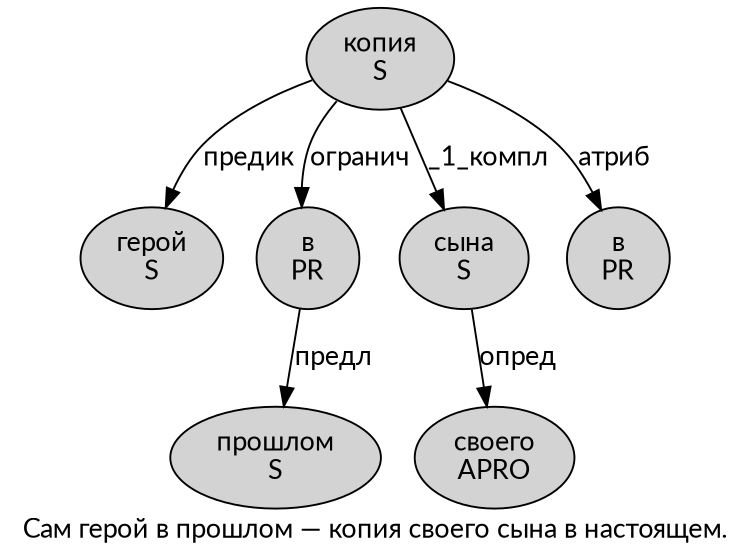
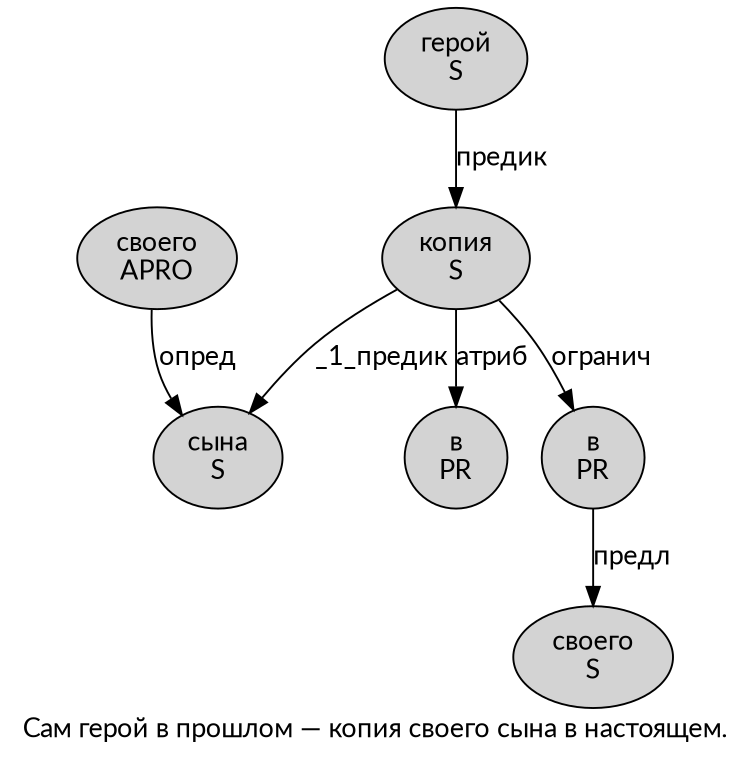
edge "копия S" -> "герой S": reversed
edge "копия S" -> "сына S": label "_1_компл" -> "_1_предик"
edge "сына S" -> "своего APRO": reversed
node "прошлом S": label "прошлом S" -> "своего S"
